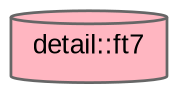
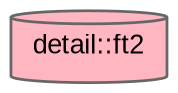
node "detail::ft7": label "detail::ft7" -> "detail::ft2"
